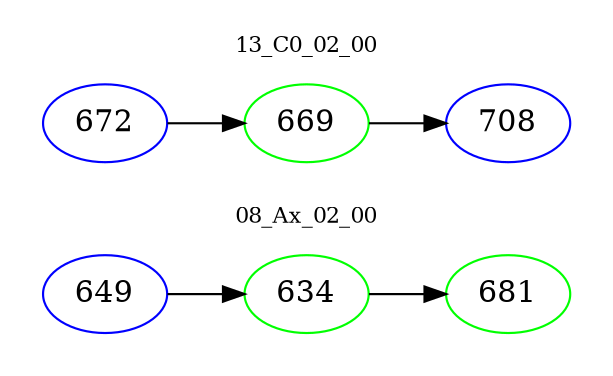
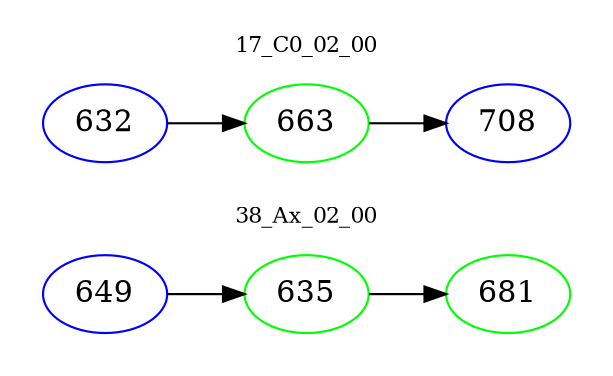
cluster "13_C0_02_00": label "13_C0_02_00" -> "17_C0_02_00"
node "672": label "672" -> "632"
node "669": label "669" -> "663"
cluster "08_Ax_02_00": label "08_Ax_02_00" -> "38_Ax_02_00"
node "634": label "634" -> "635"
